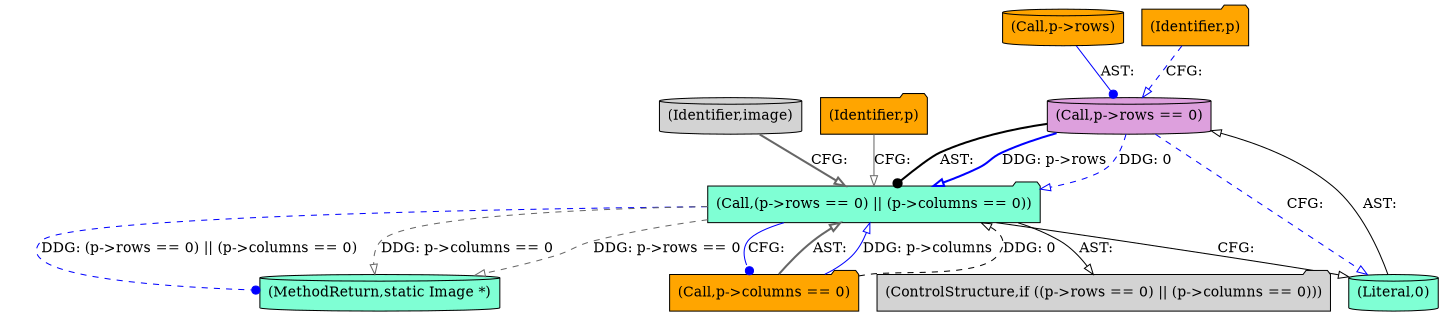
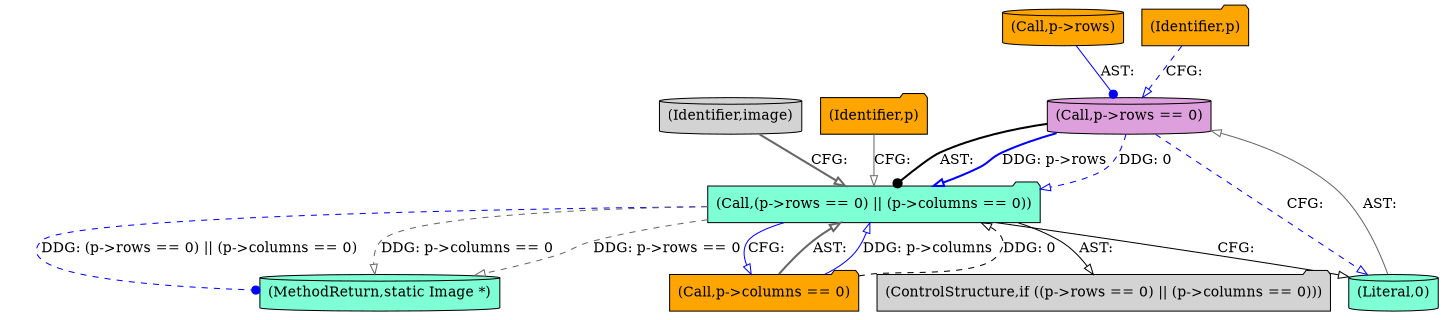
edge "(Literal,0)" -> "(Call,p->rows == 0)": color black -> gray40
edge "(Call,(p->rows == 0) || (p->columns == 0))" -> "(Call,p->columns == 0)": arrowhead dot -> onormal
